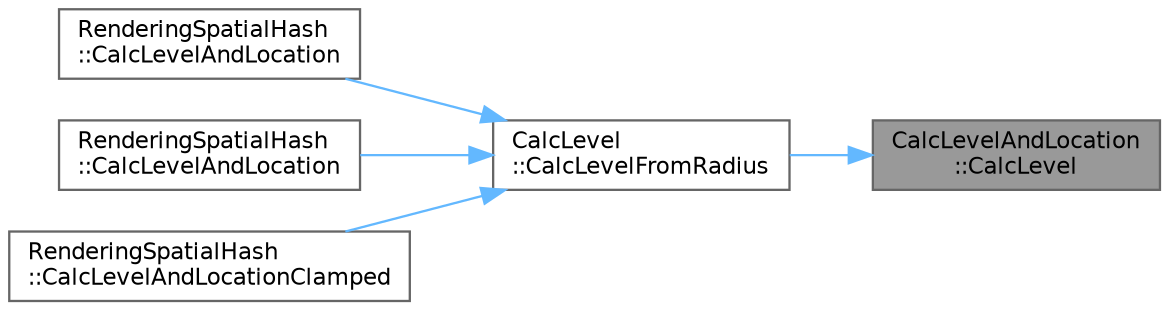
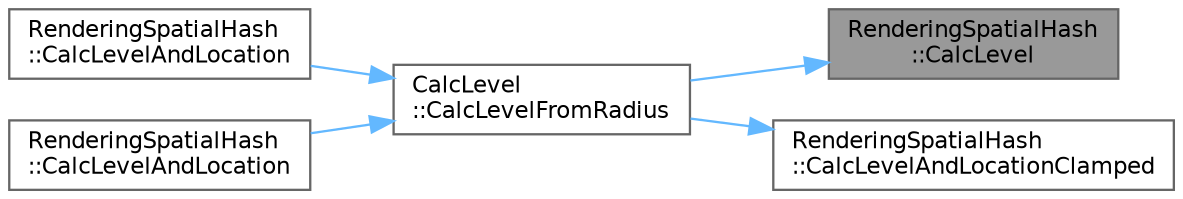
node "CalcLevelAndLocation ::CalcLevel": label "CalcLevelAndLocation ::CalcLevel" -> "RenderingSpatialHash ::CalcLevel"
edge "RenderingSpatialHash ::CalcLevelAndLocationClamped" -> "CalcLevel ::CalcLevelFromRadius": reversed
